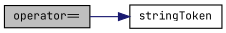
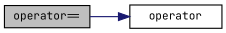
node "stringToken": label "stringToken" -> "operator"
